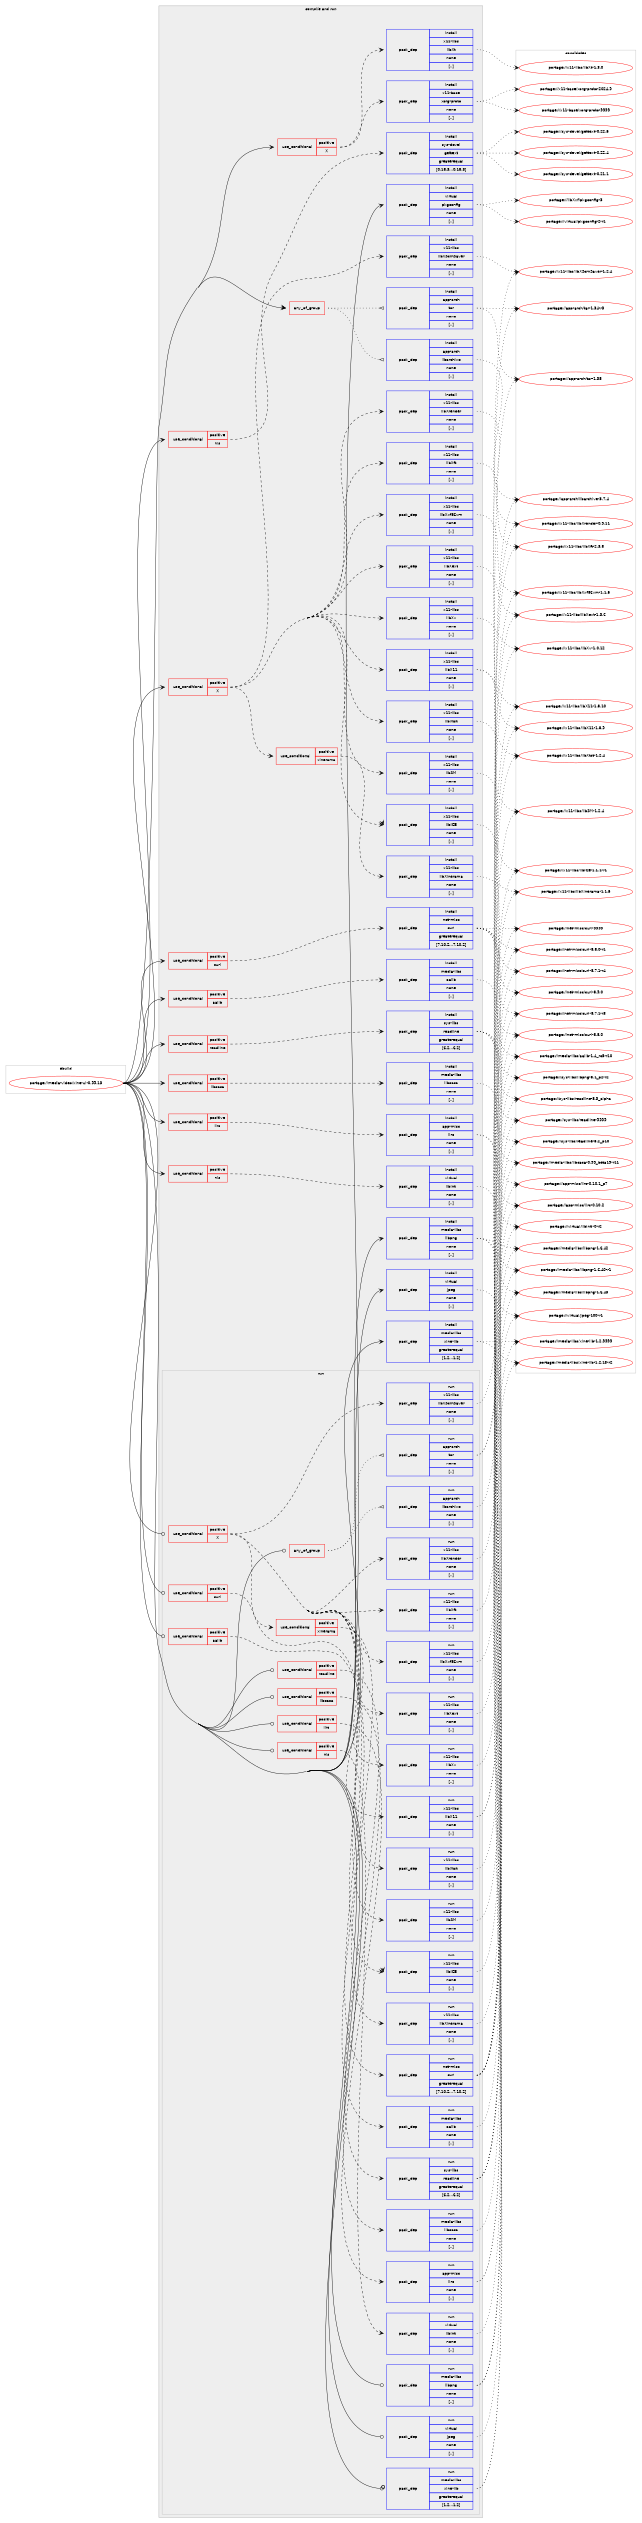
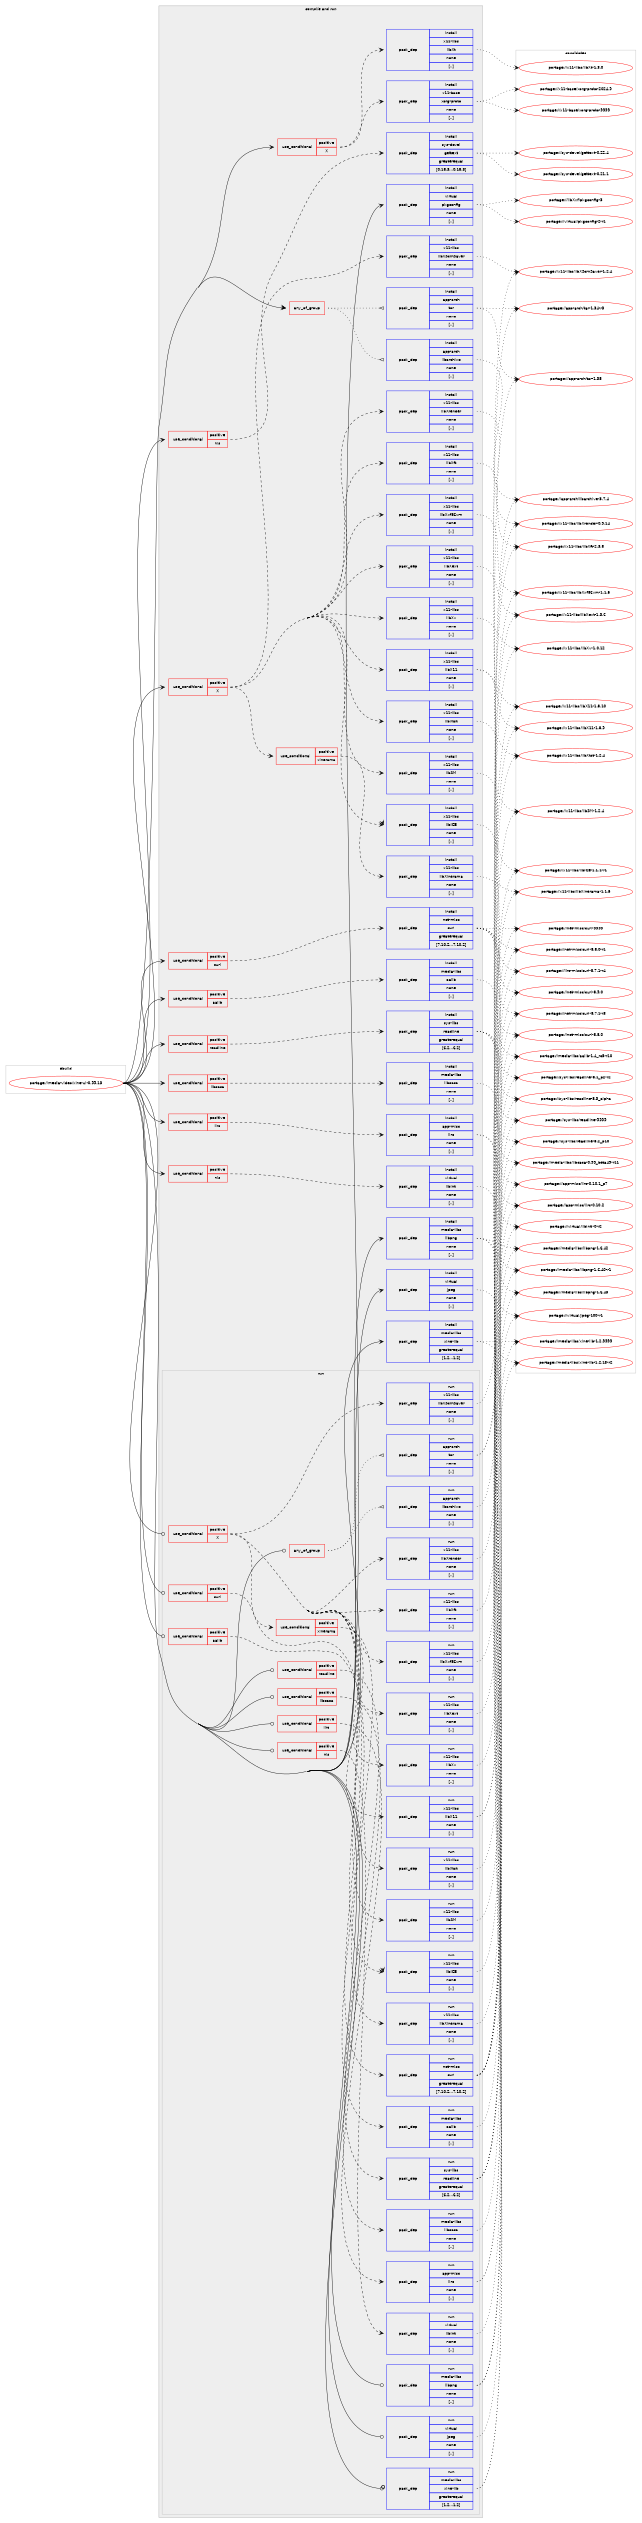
node "portage://sys-devel/gettext-0.22.5": removed
node "portage://x11-libs/libXrender-0.9.11": label "portage://x11-libs/libXrender-0.9.11" -> "portage://x11-libs/libXrender-0.9.14"
node "portage://net-misc/curl-8.7.1-r4": label "portage://net-misc/curl-8.7.1-r4" -> "portage://lirc-misc/curl-8.7.1-r4"
node "portage://sys-libs/libpng-8.1_p2-r2": label "portage://sys-libs/libpng-8.1_p2-r2" -> "portage://sys-libs/readline-8.1_p2-r2"
node "portage://media-libs/libcaca-0.99_beta19-r11": label "portage://media-libs/libcaca-0.99_beta19-r11" -> "portage://media-libs/libcaca-0.99_beta49-r11"
